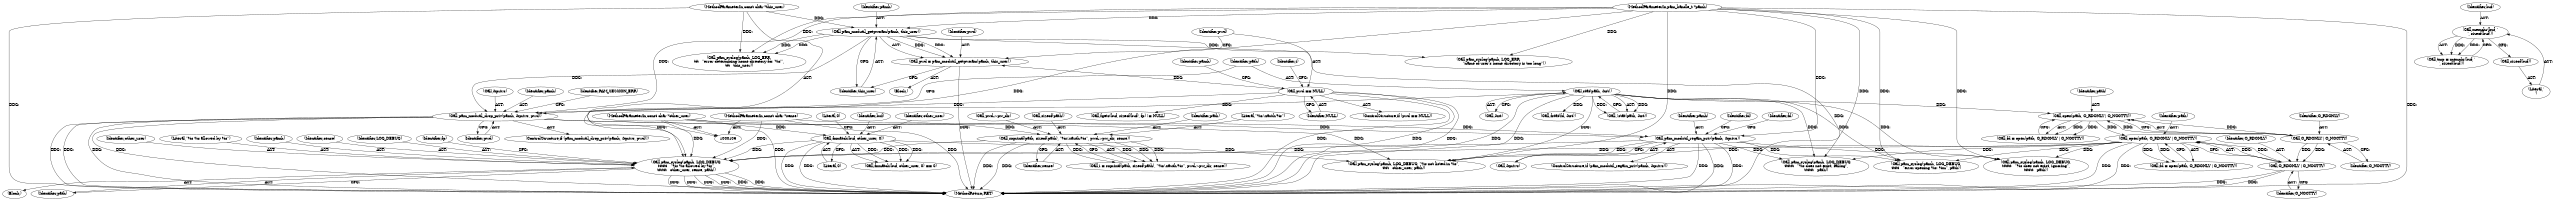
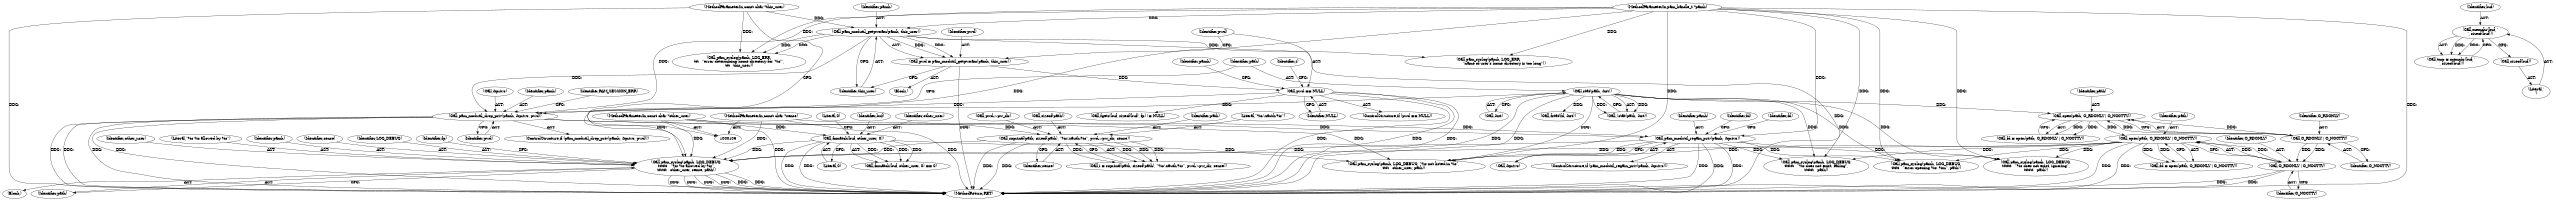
edge "(Call,pwd == NULL)" -> "(Call,pwd = pam_modutil_getpwnam(pamh, this_user))": reversed
edge "(MethodParameterIn,const char *this_user)" -> "1000105": label "AST: " -> "CFG: "
